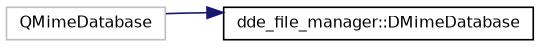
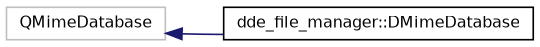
edge "QMimeDatabase" -> "dde_file_manager::DMimeDatabase": reversed
